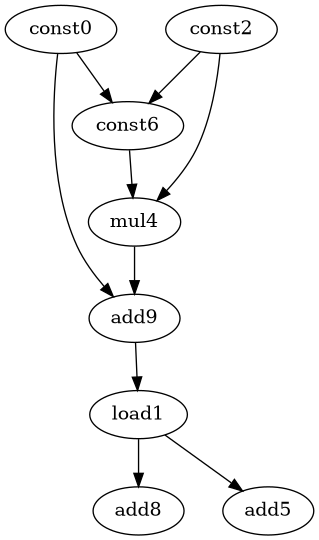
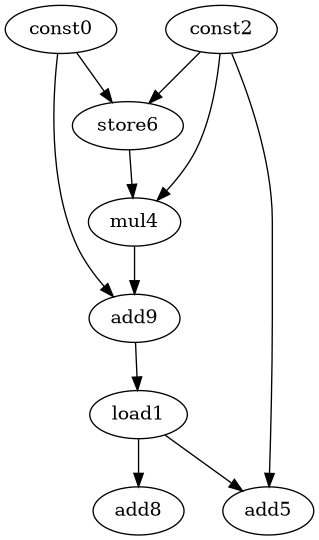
node "const6": label "const6" -> "store6"
edge "const2" -> "add5": added
